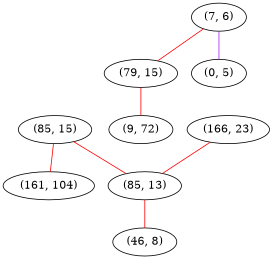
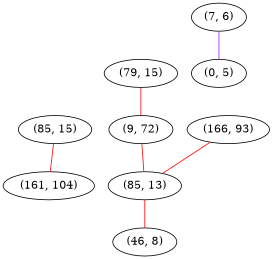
edge "(7, 6)" -- "(79, 15)": removed
node "(166, 23)": label "(166, 23)" -> "(166, 93)"
edge "(85, 15)" -- "(85, 13)": now "(9, 72)" -- "(85, 13)"
